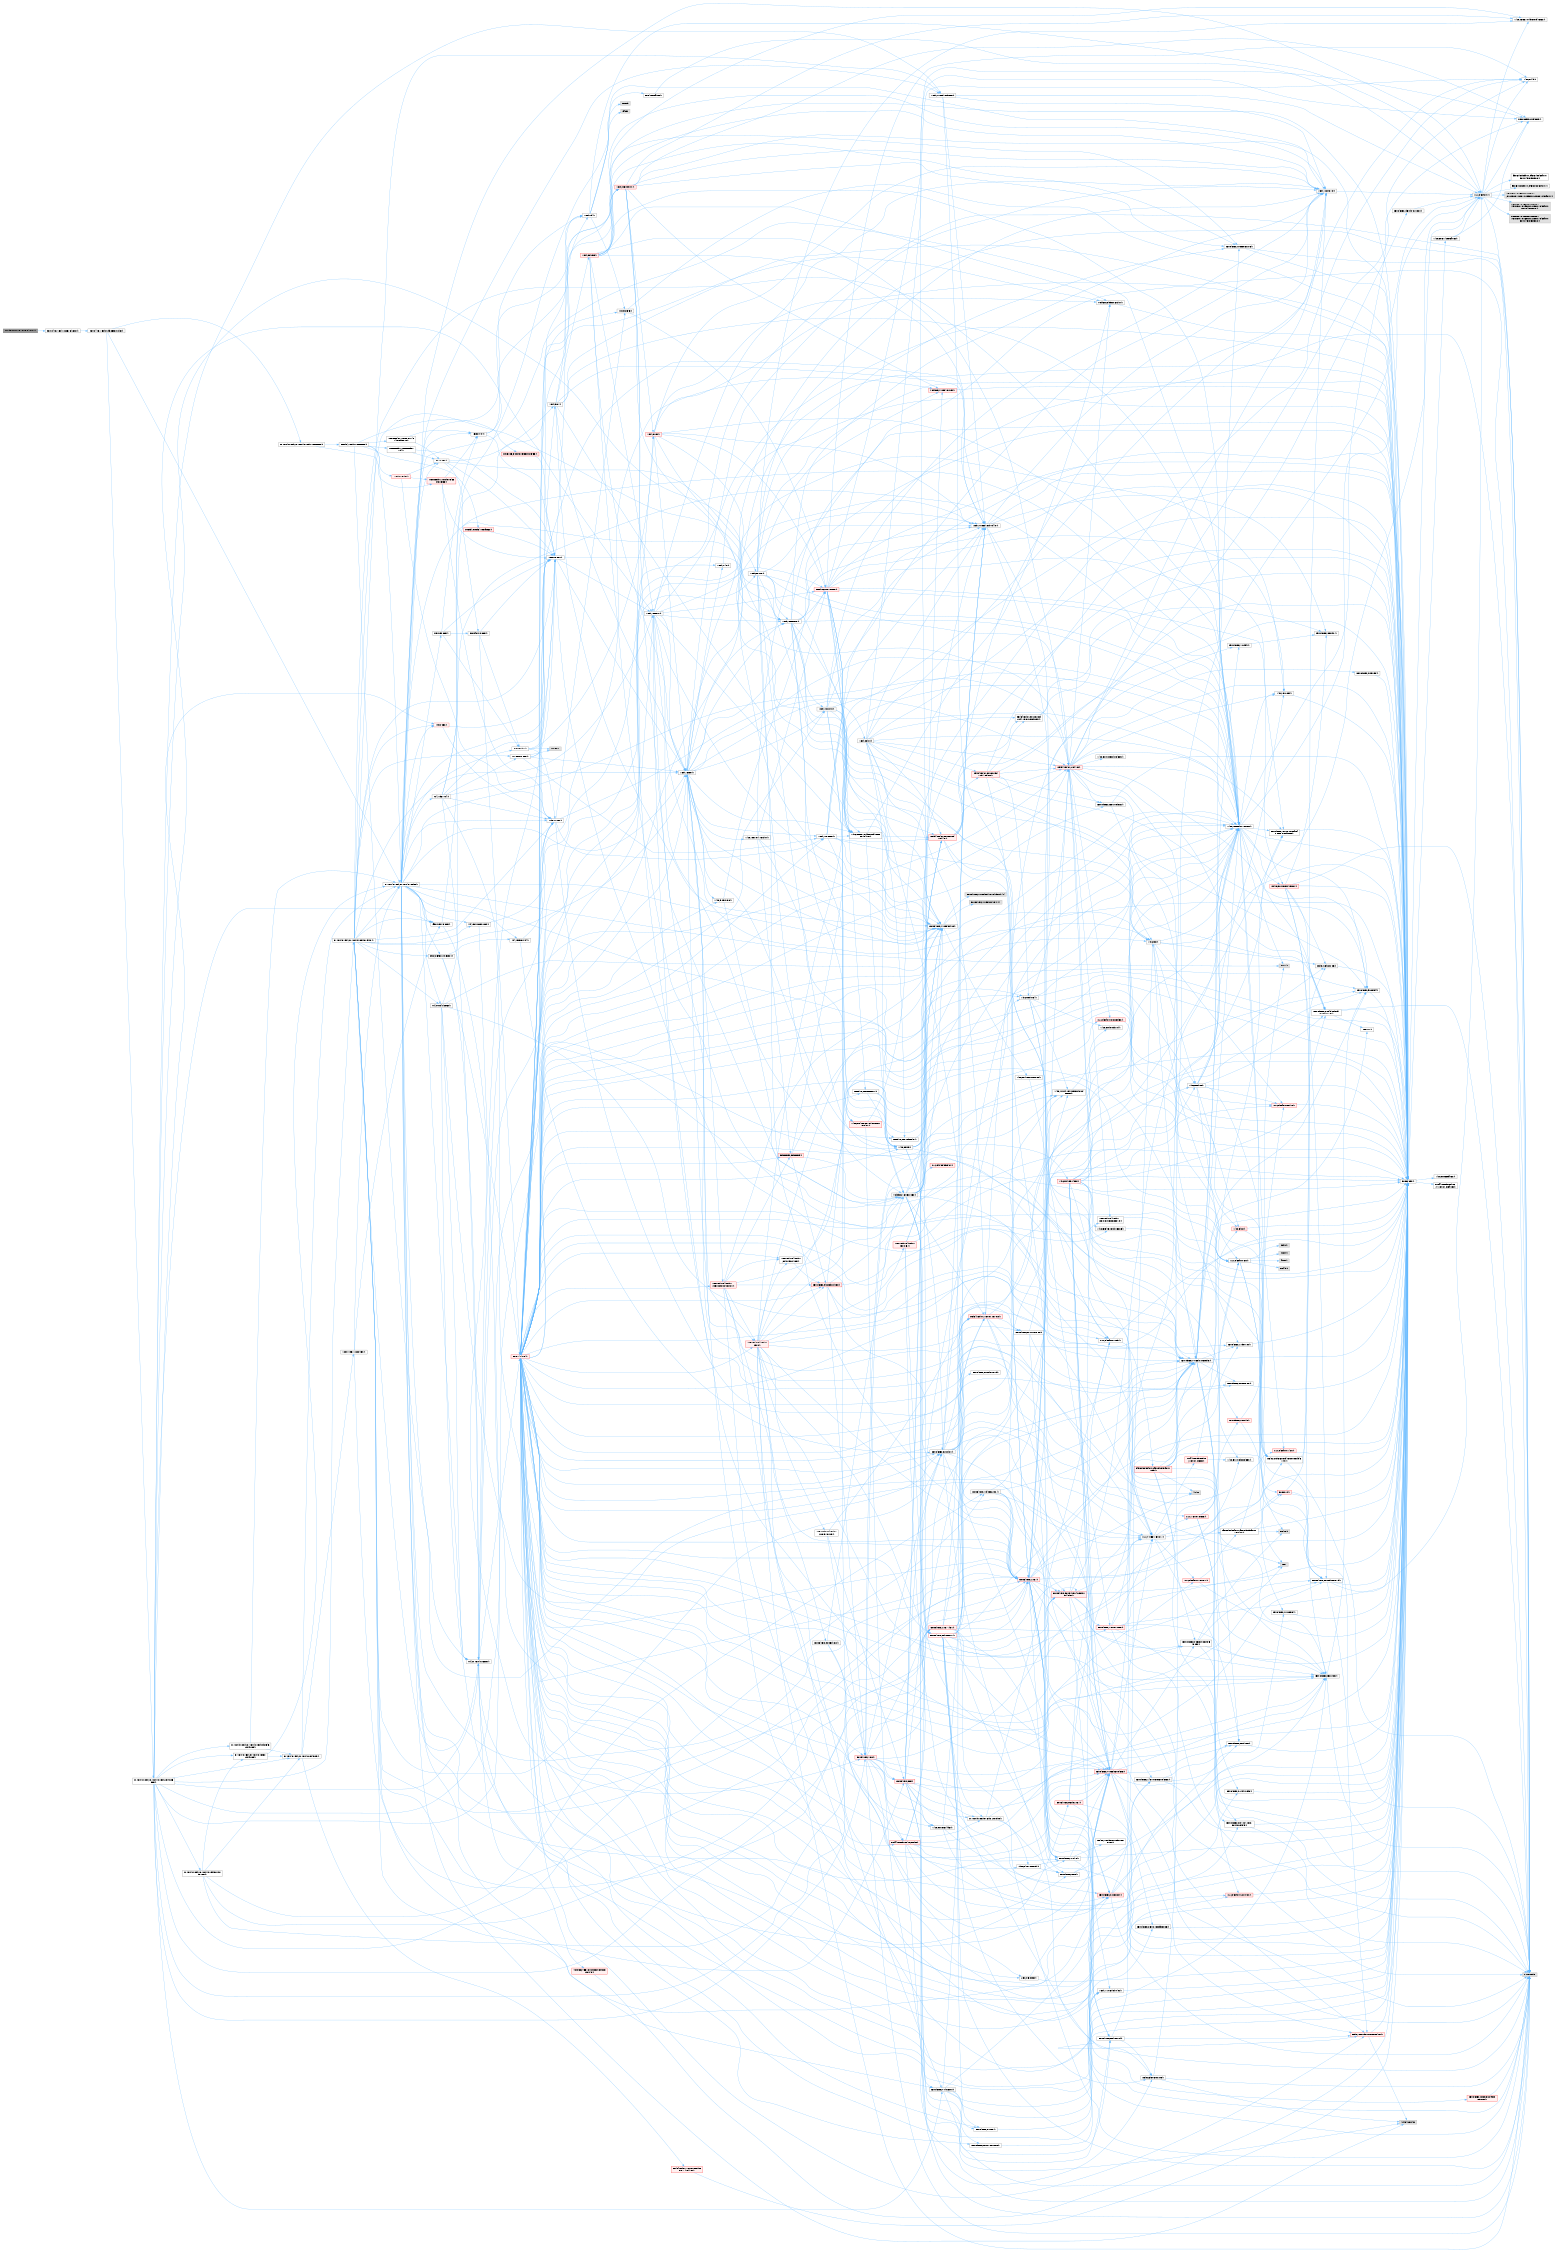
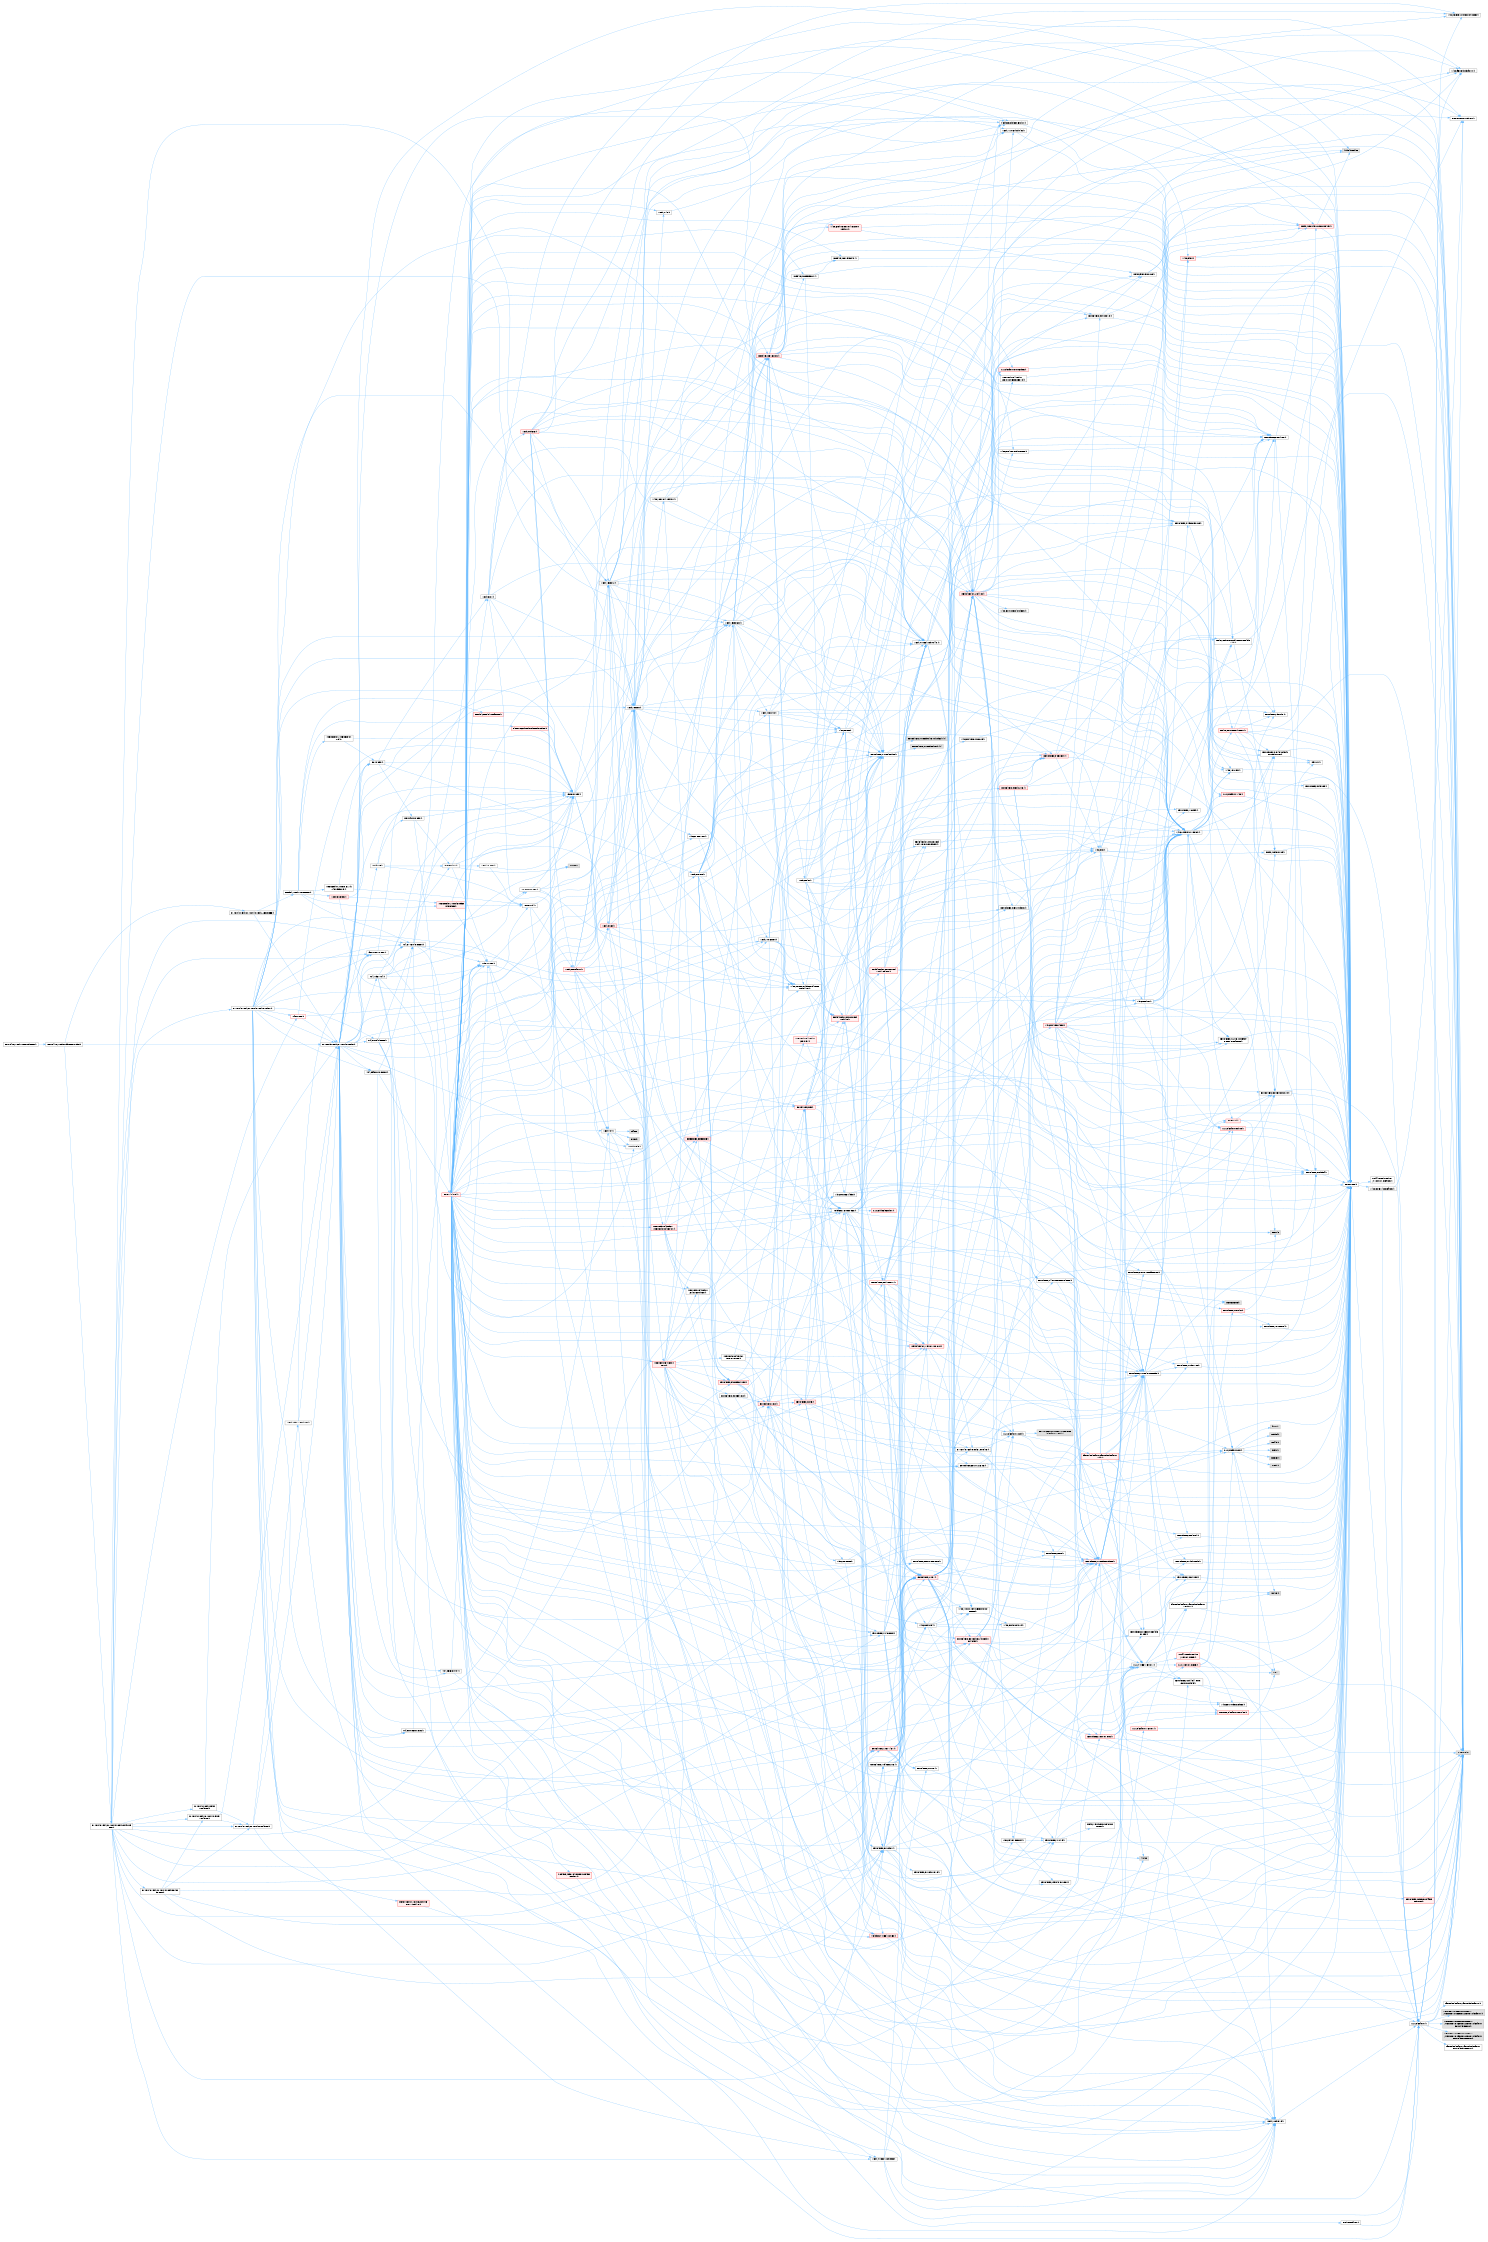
node "Misc/Build.h": label "Misc/Build.h" -> "Misc/GenericPlatform.h"
node "UBT_COMPILED_PLATFORM /PLATFORM_COMPILED_PLATFORMPlatform.h": label "UBT_COMPILED_PLATFORM /PLATFORM_COMPILED_PLATFORMPlatform.h" -> "UBT_COMPILED_PLATFORM /UBT_COMPILED_PLATFORMPlatform.h"
node "RenderCaptureMapEvaluator.h": removed
edge "Math/Vector.h" -> "UObject/ObjectVersion.h": added
node "FrameTypes.h": label "FrameTypes.h" -> "Attribute.h"
edge "Delegates/Delegate.h" -> "Misc/AssertionMacros.h": now "Delegates/Delegate.h" -> "IsEnum.h"
edge "Math/Color.h" -> "Serialization/Archive.h": now "Math/Vector2D.h" -> "Serialization/Archive.h"
edge "CoreMinimal.h" -> "Math/Transform.h": now "CoreMinimal.h" -> "MathUtil.h"
edge "Math/Color.h" -> "Serialization/Structured ArchiveSlots.h": removed
edge "DynamicMesh/DynamicMesh3.h" -> "InfoTypes.h": reversed
node "MatrixTypes.h": added
node "Char/RefCountVector.h": label "Char/RefCountVector.h" -> "Util/RefCountVector.h"
edge "Traits/ElementType.h" -> "HAL/Platform.h": removed
edge "Templates/UnrealTemplate.h" -> "Templates/Identity.h": added
node "Misc/CoreDefines.h": removed
node "Trace/Trace.h": added
edge "Internationalization /Internationalization.h" -> "Internationalization /Text.h": removed
node "Templates/IsPODType.h": label "Templates/IsPODType.h" -> "Templates/Optional.h"
node "COMPILED_PLATFORM_HEADER (PlatformMath.h)": added
node "stddef.h": added
node "stdarg.h": added
edge "HAL/UnrealMemory.h" -> "HAL/PlatformMemory.h": now "HAL/UnrealMemory.h" -> "Templates/IsTriviallyCopy Constructible.h"
edge "Containers/Map.h" -> "Containers/ContainerAllocation Policies.h": now "Containers/Set.h" -> "Containers/ContainerAllocation Policies.h"
node "DynamicMesh/DynamicMeshTriangle Attribute.h": label "DynamicMesh/DynamicMeshTriangle Attribute.h" -> "DynamicMesh/Traits Attribute.h"
edge "Containers/StringConv.h" -> "DynamicMeshOverlay/Sorting.h": now "Containers/Array.h" -> "DynamicMeshOverlay/Sorting.h"
node "ProfilingDebugging/Tuple.h": label "ProfilingDebugging/Tuple.h" -> "Templates/Tuple.h"
edge "Algo/BinarySearch.h" -> "Templates/IdentityFunctor.h": added
node "HAL/PlatformAtomics.h": label "HAL/PlatformAtomics.h" -> "HEADER/PlatformAtomics.h"
node "UObject/UE5MainStreamObject Atomic.h": label "UObject/UE5MainStreamObject Atomic.h" -> "UObject/UE5MainStreamObject Version.h"
